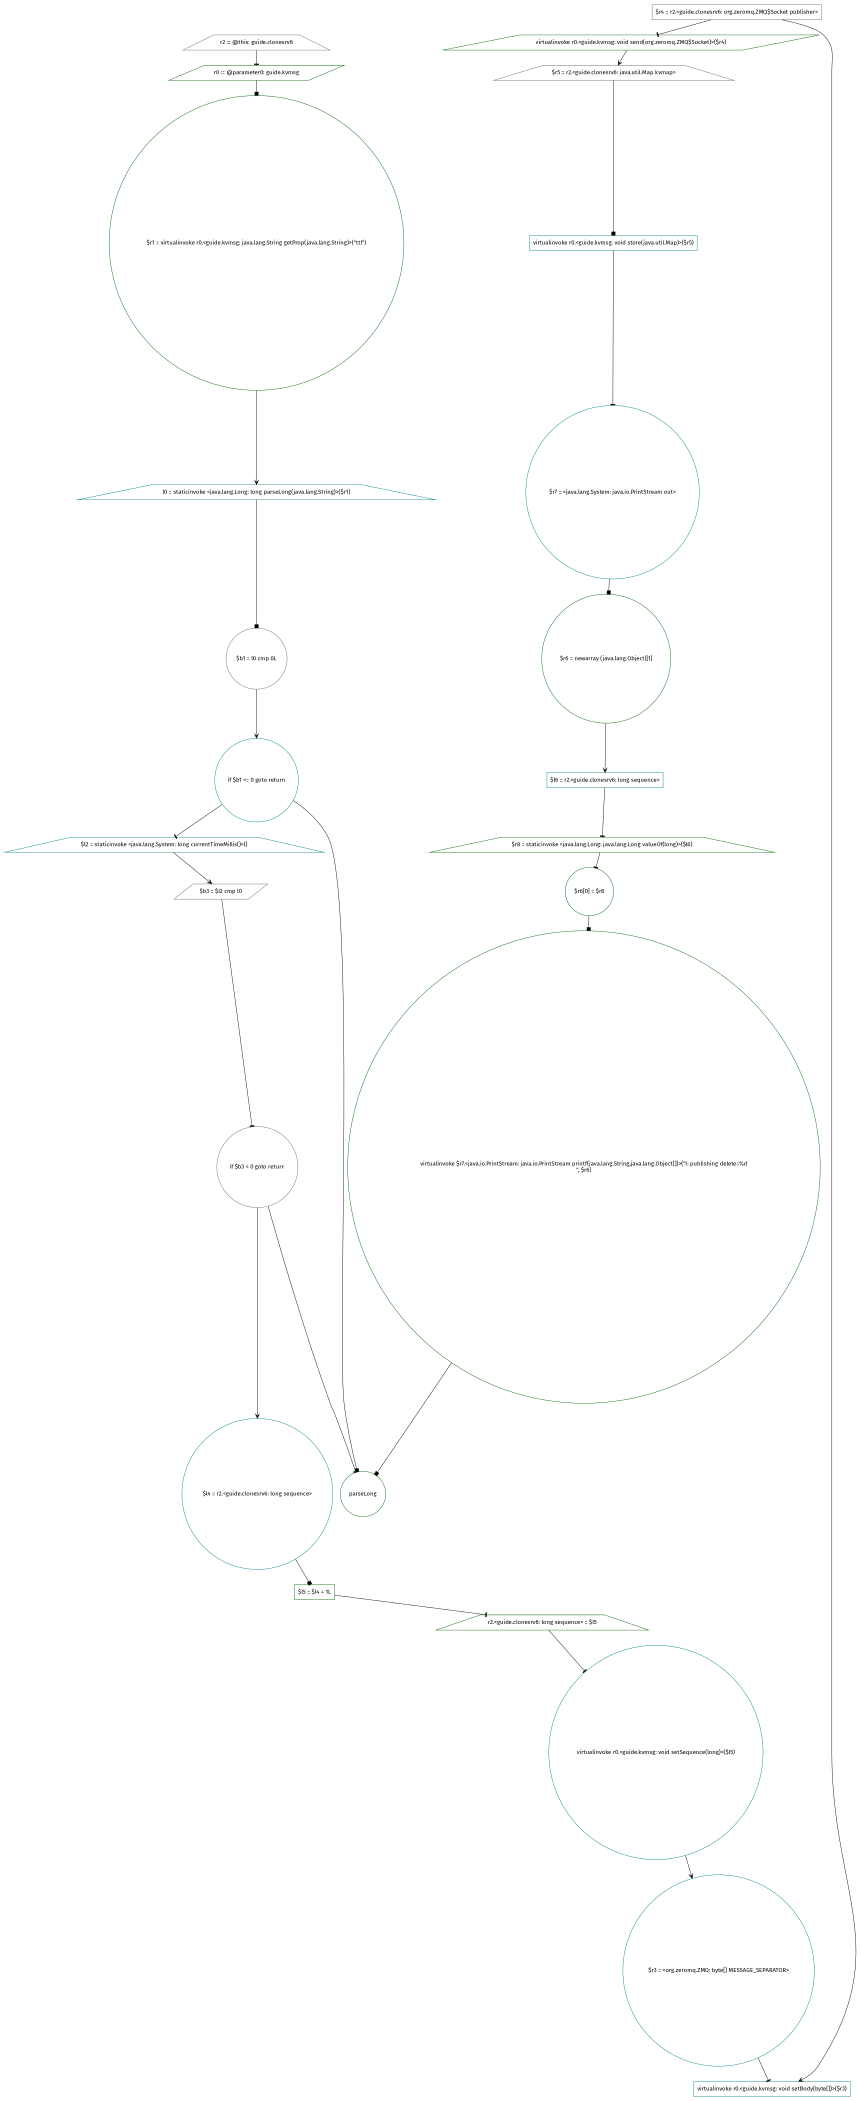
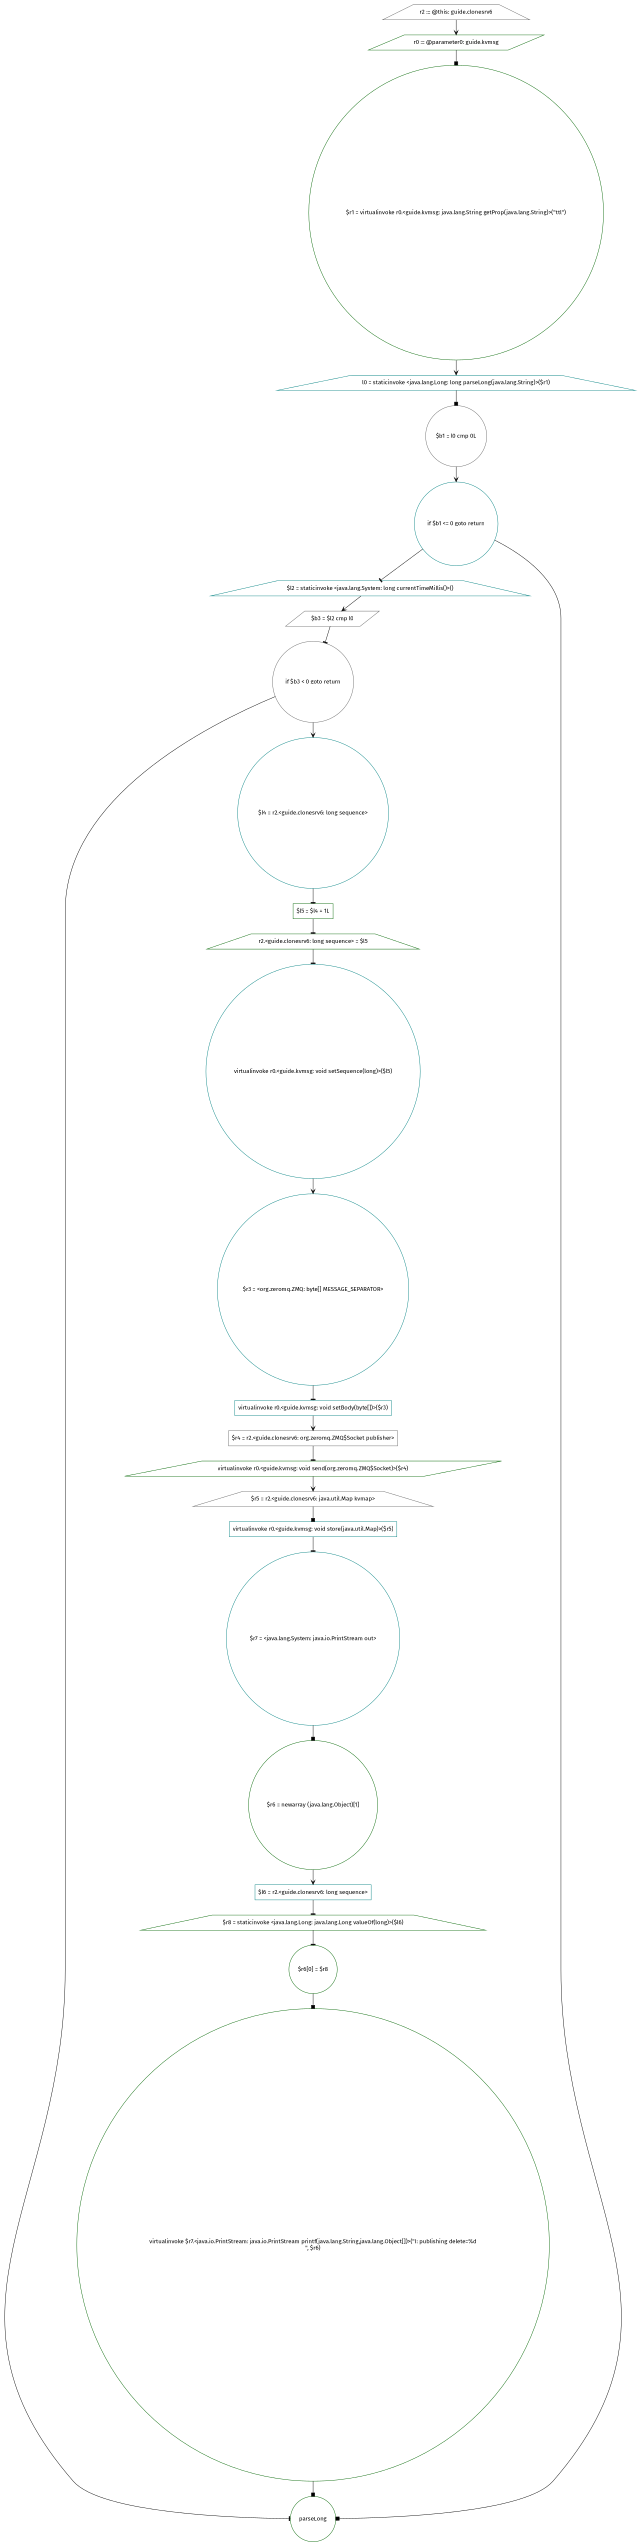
edge "r2 := @this: guide.clonesrv6" -> "r0 := @parameter0: guide.kvmsg": arrowhead tee -> vee
edge "$r4 = r2.<guide.clonesrv6: org.zeromq.ZMQ$Socket publisher>" -> "virtualinvoke r0.<guide.kvmsg: void setBody(byte[])>($r3)": reversed
edge "$l4 = r2.<guide.clonesrv6: long sequence>" -> "$l5 = $l4 + 1L": arrowhead box -> tee
